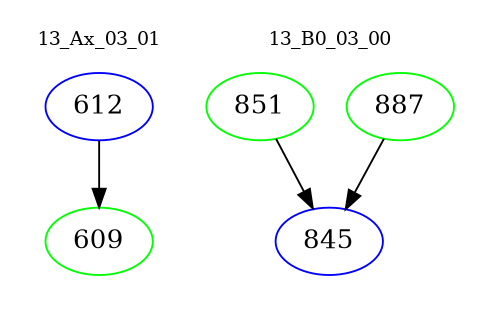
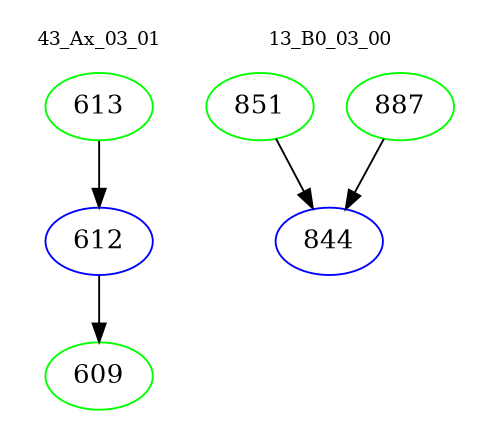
cluster "13_Ax_03_01": label "13_Ax_03_01" -> "43_Ax_03_01"
node "613": added
node "845": label "845" -> "844"
